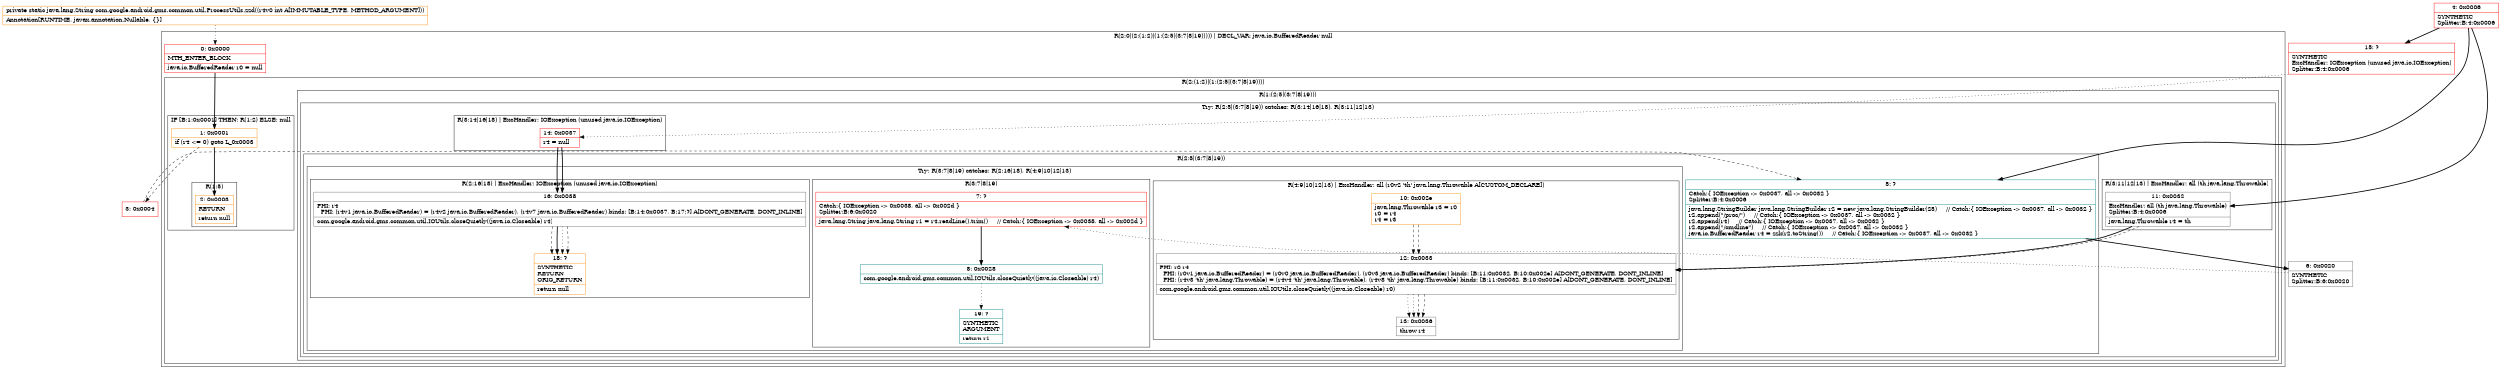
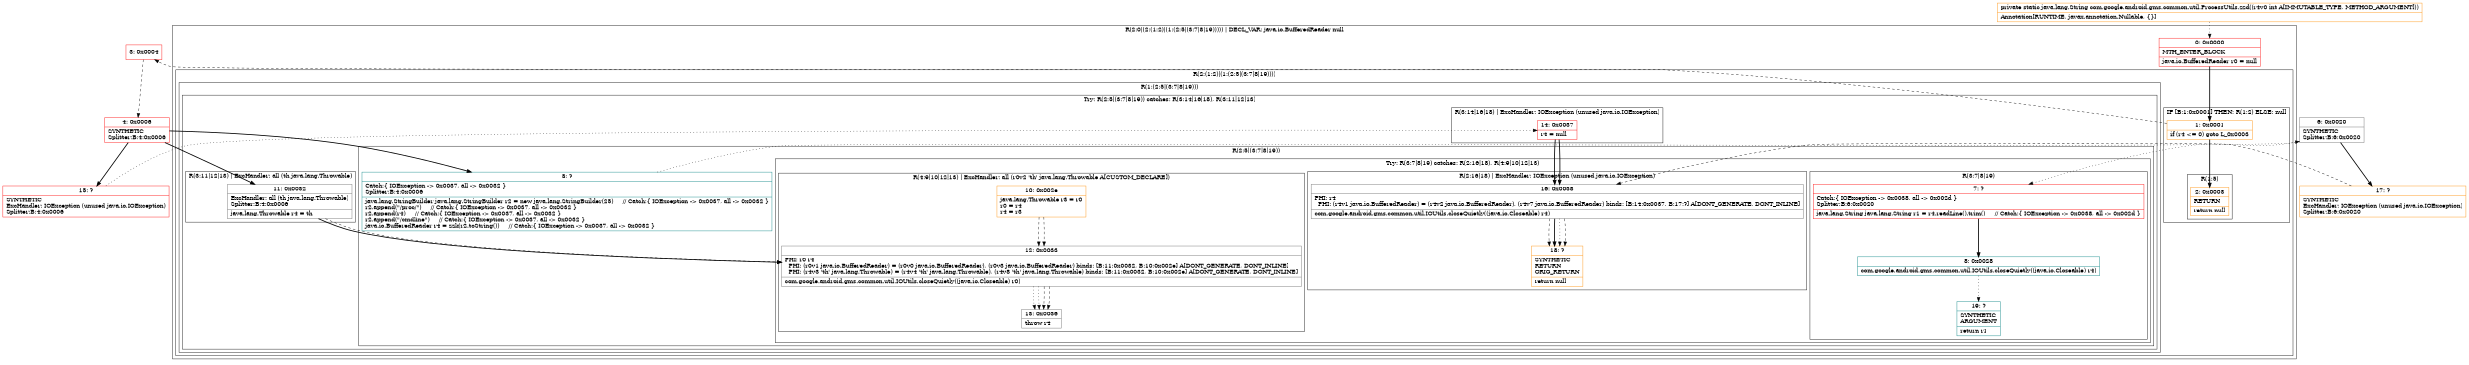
edge "3: 0x0004" -> "5: ?": now "3: 0x0004" -> "4: 0x0006"
node "17: ?": added
edge "5: ?" -> "6: 0x0020": style bold -> dotted
